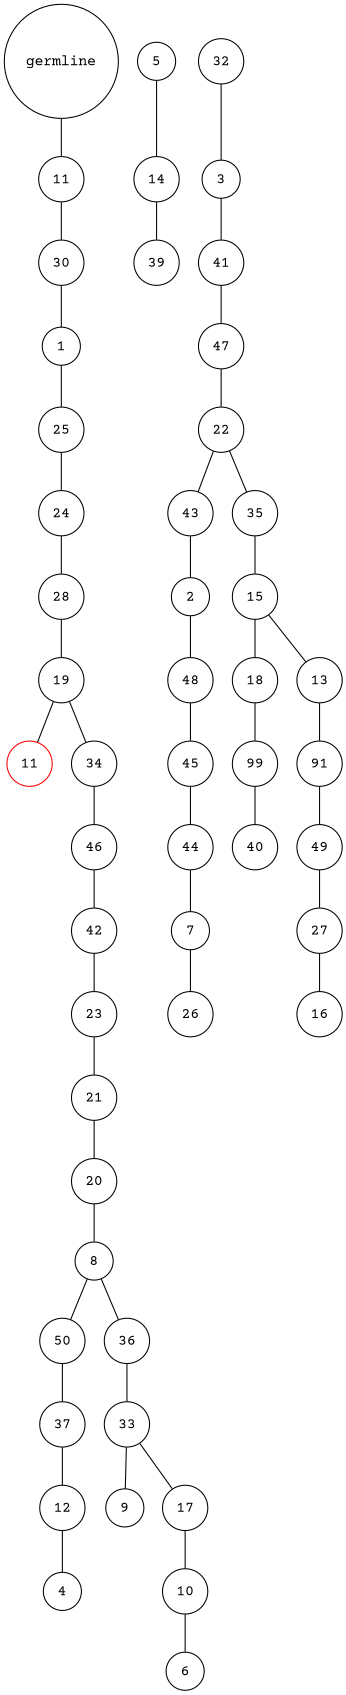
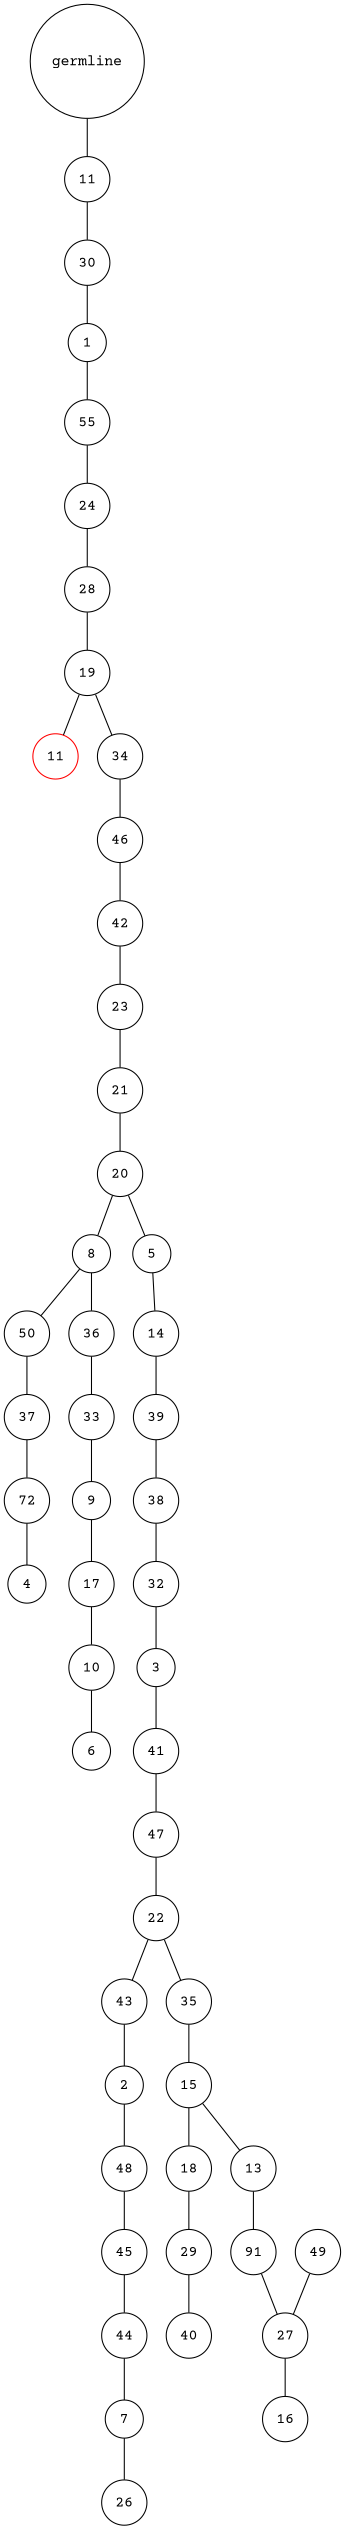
node "25": label "25" -> "55"
node "99": label "99" -> "29"
edge "91" -- "49": now "91" -- "27"
edge "20" -- "5": added
edge "33" -- "17": now "9" -- "17"
node "38": added
node "12": label "12" -> "72"
